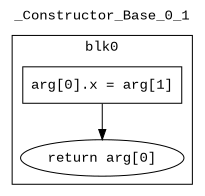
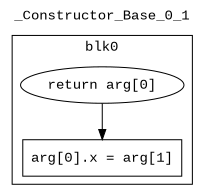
edge "arg[0].x = arg[1]" -> "return arg[0]": reversed
